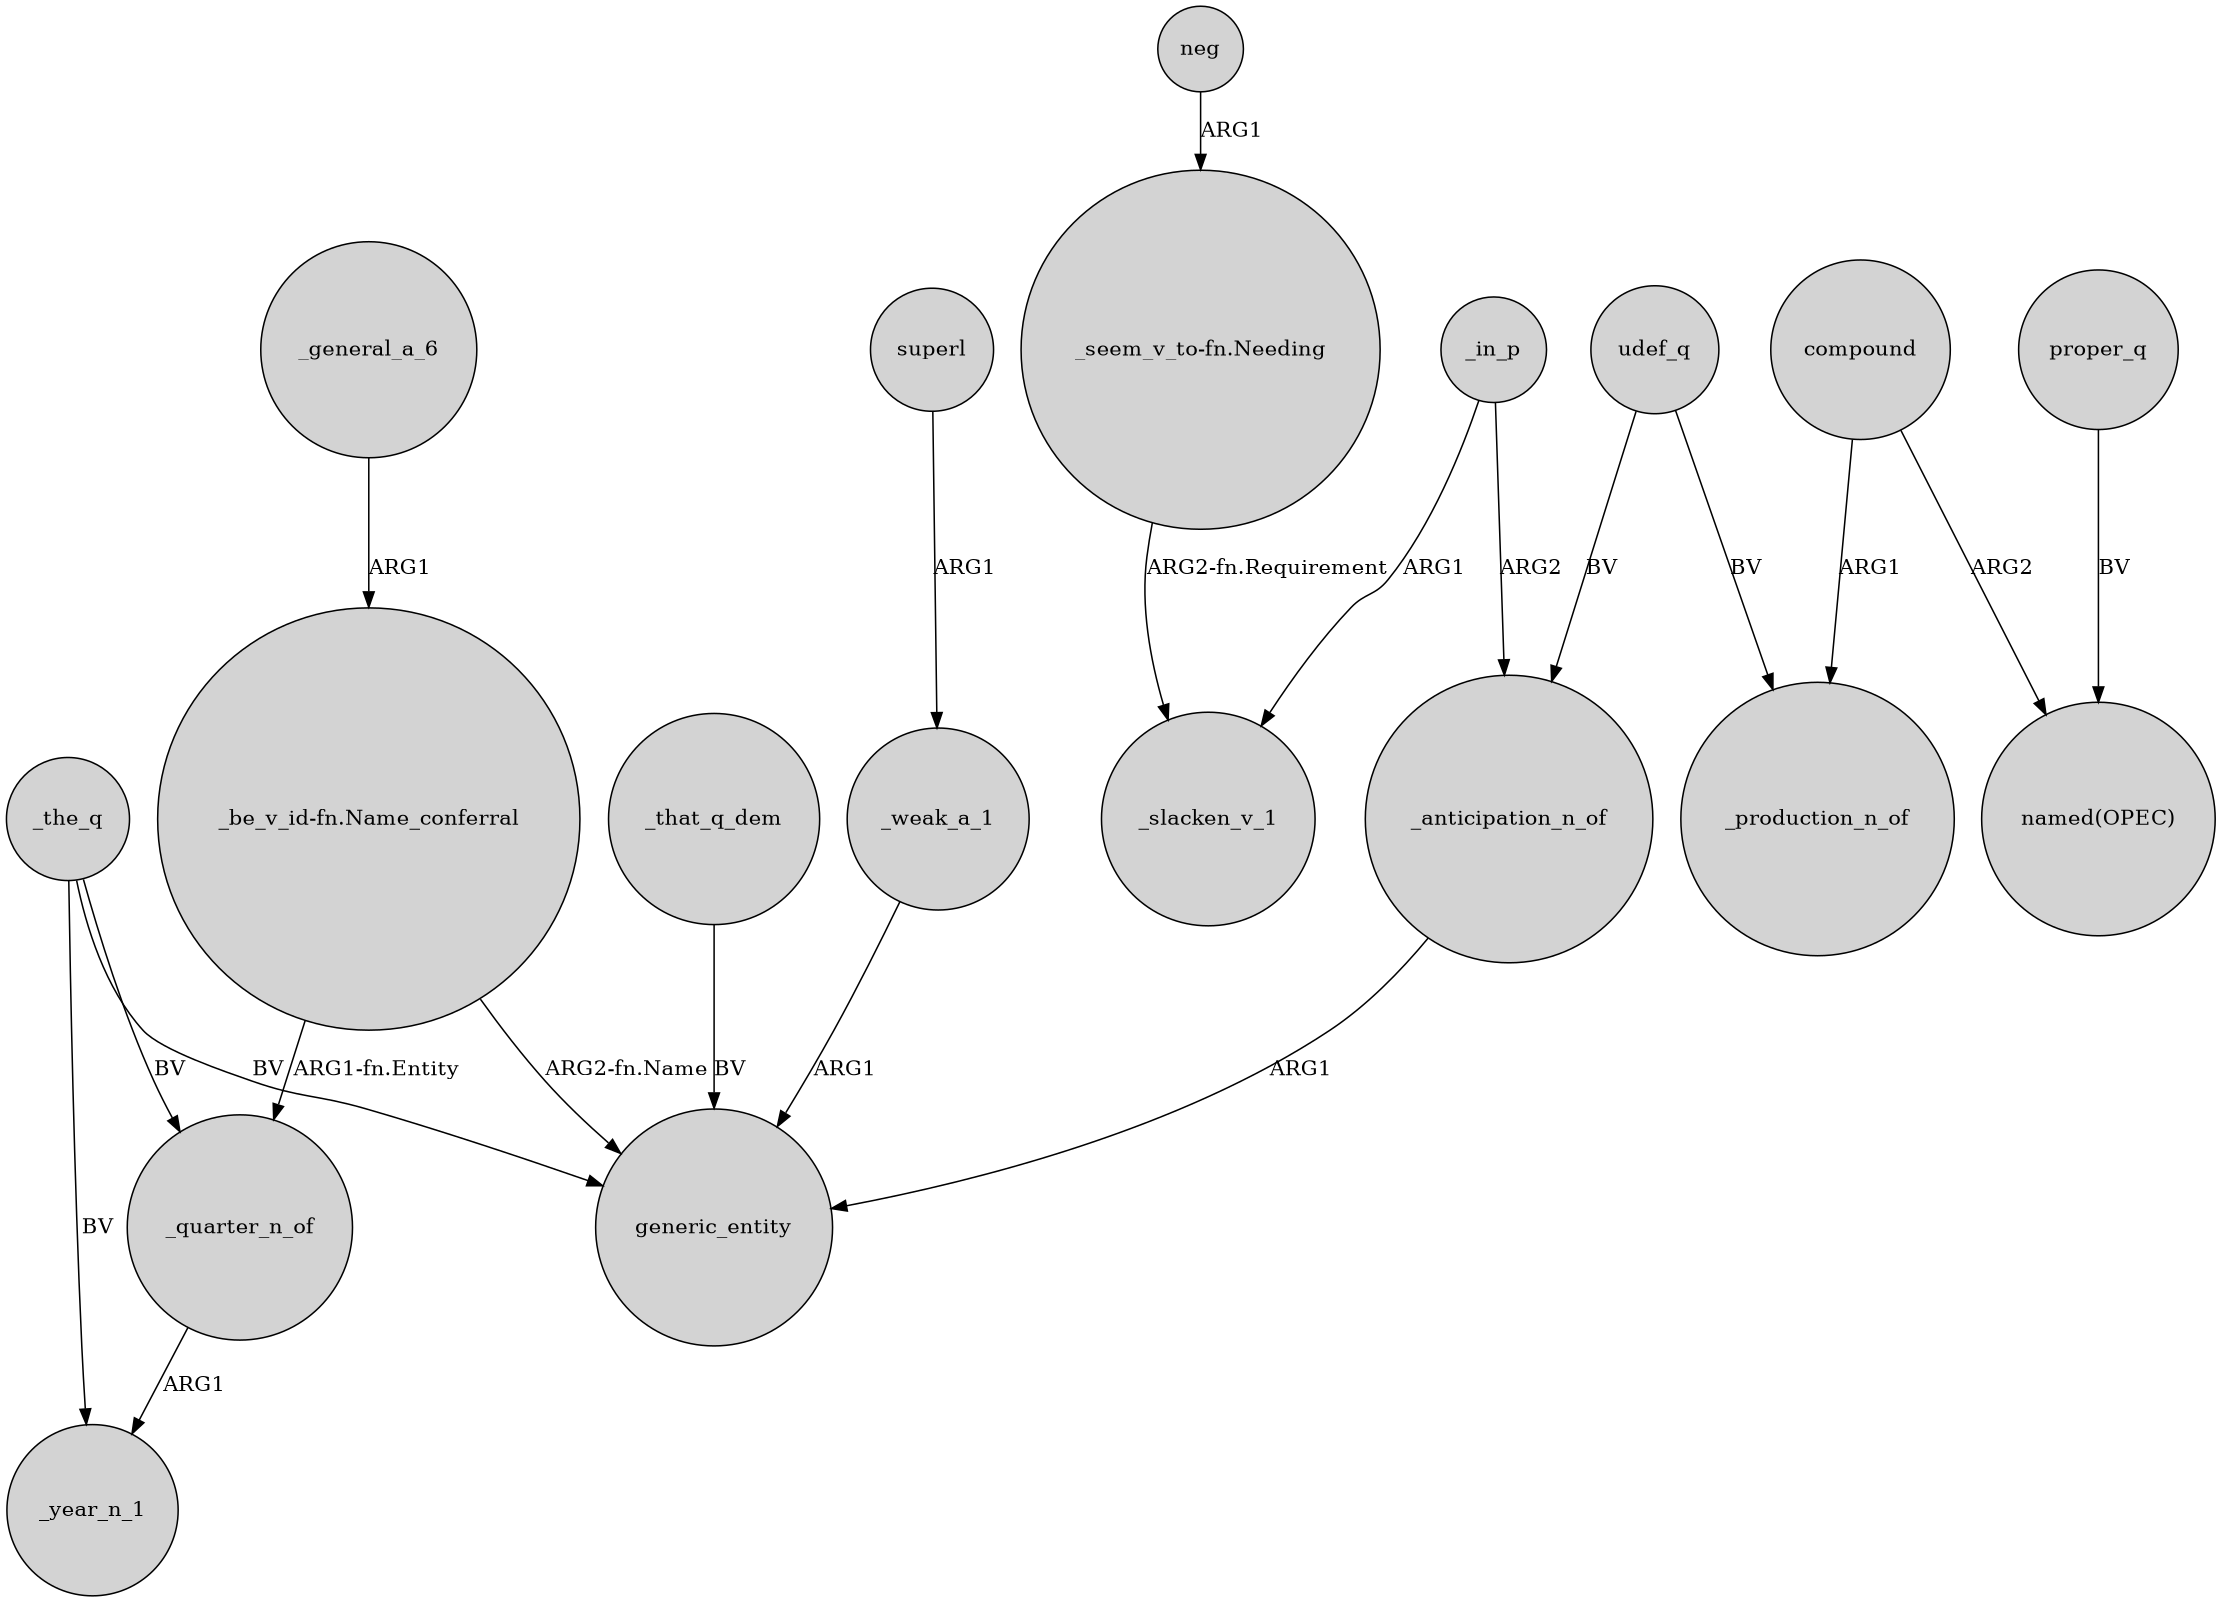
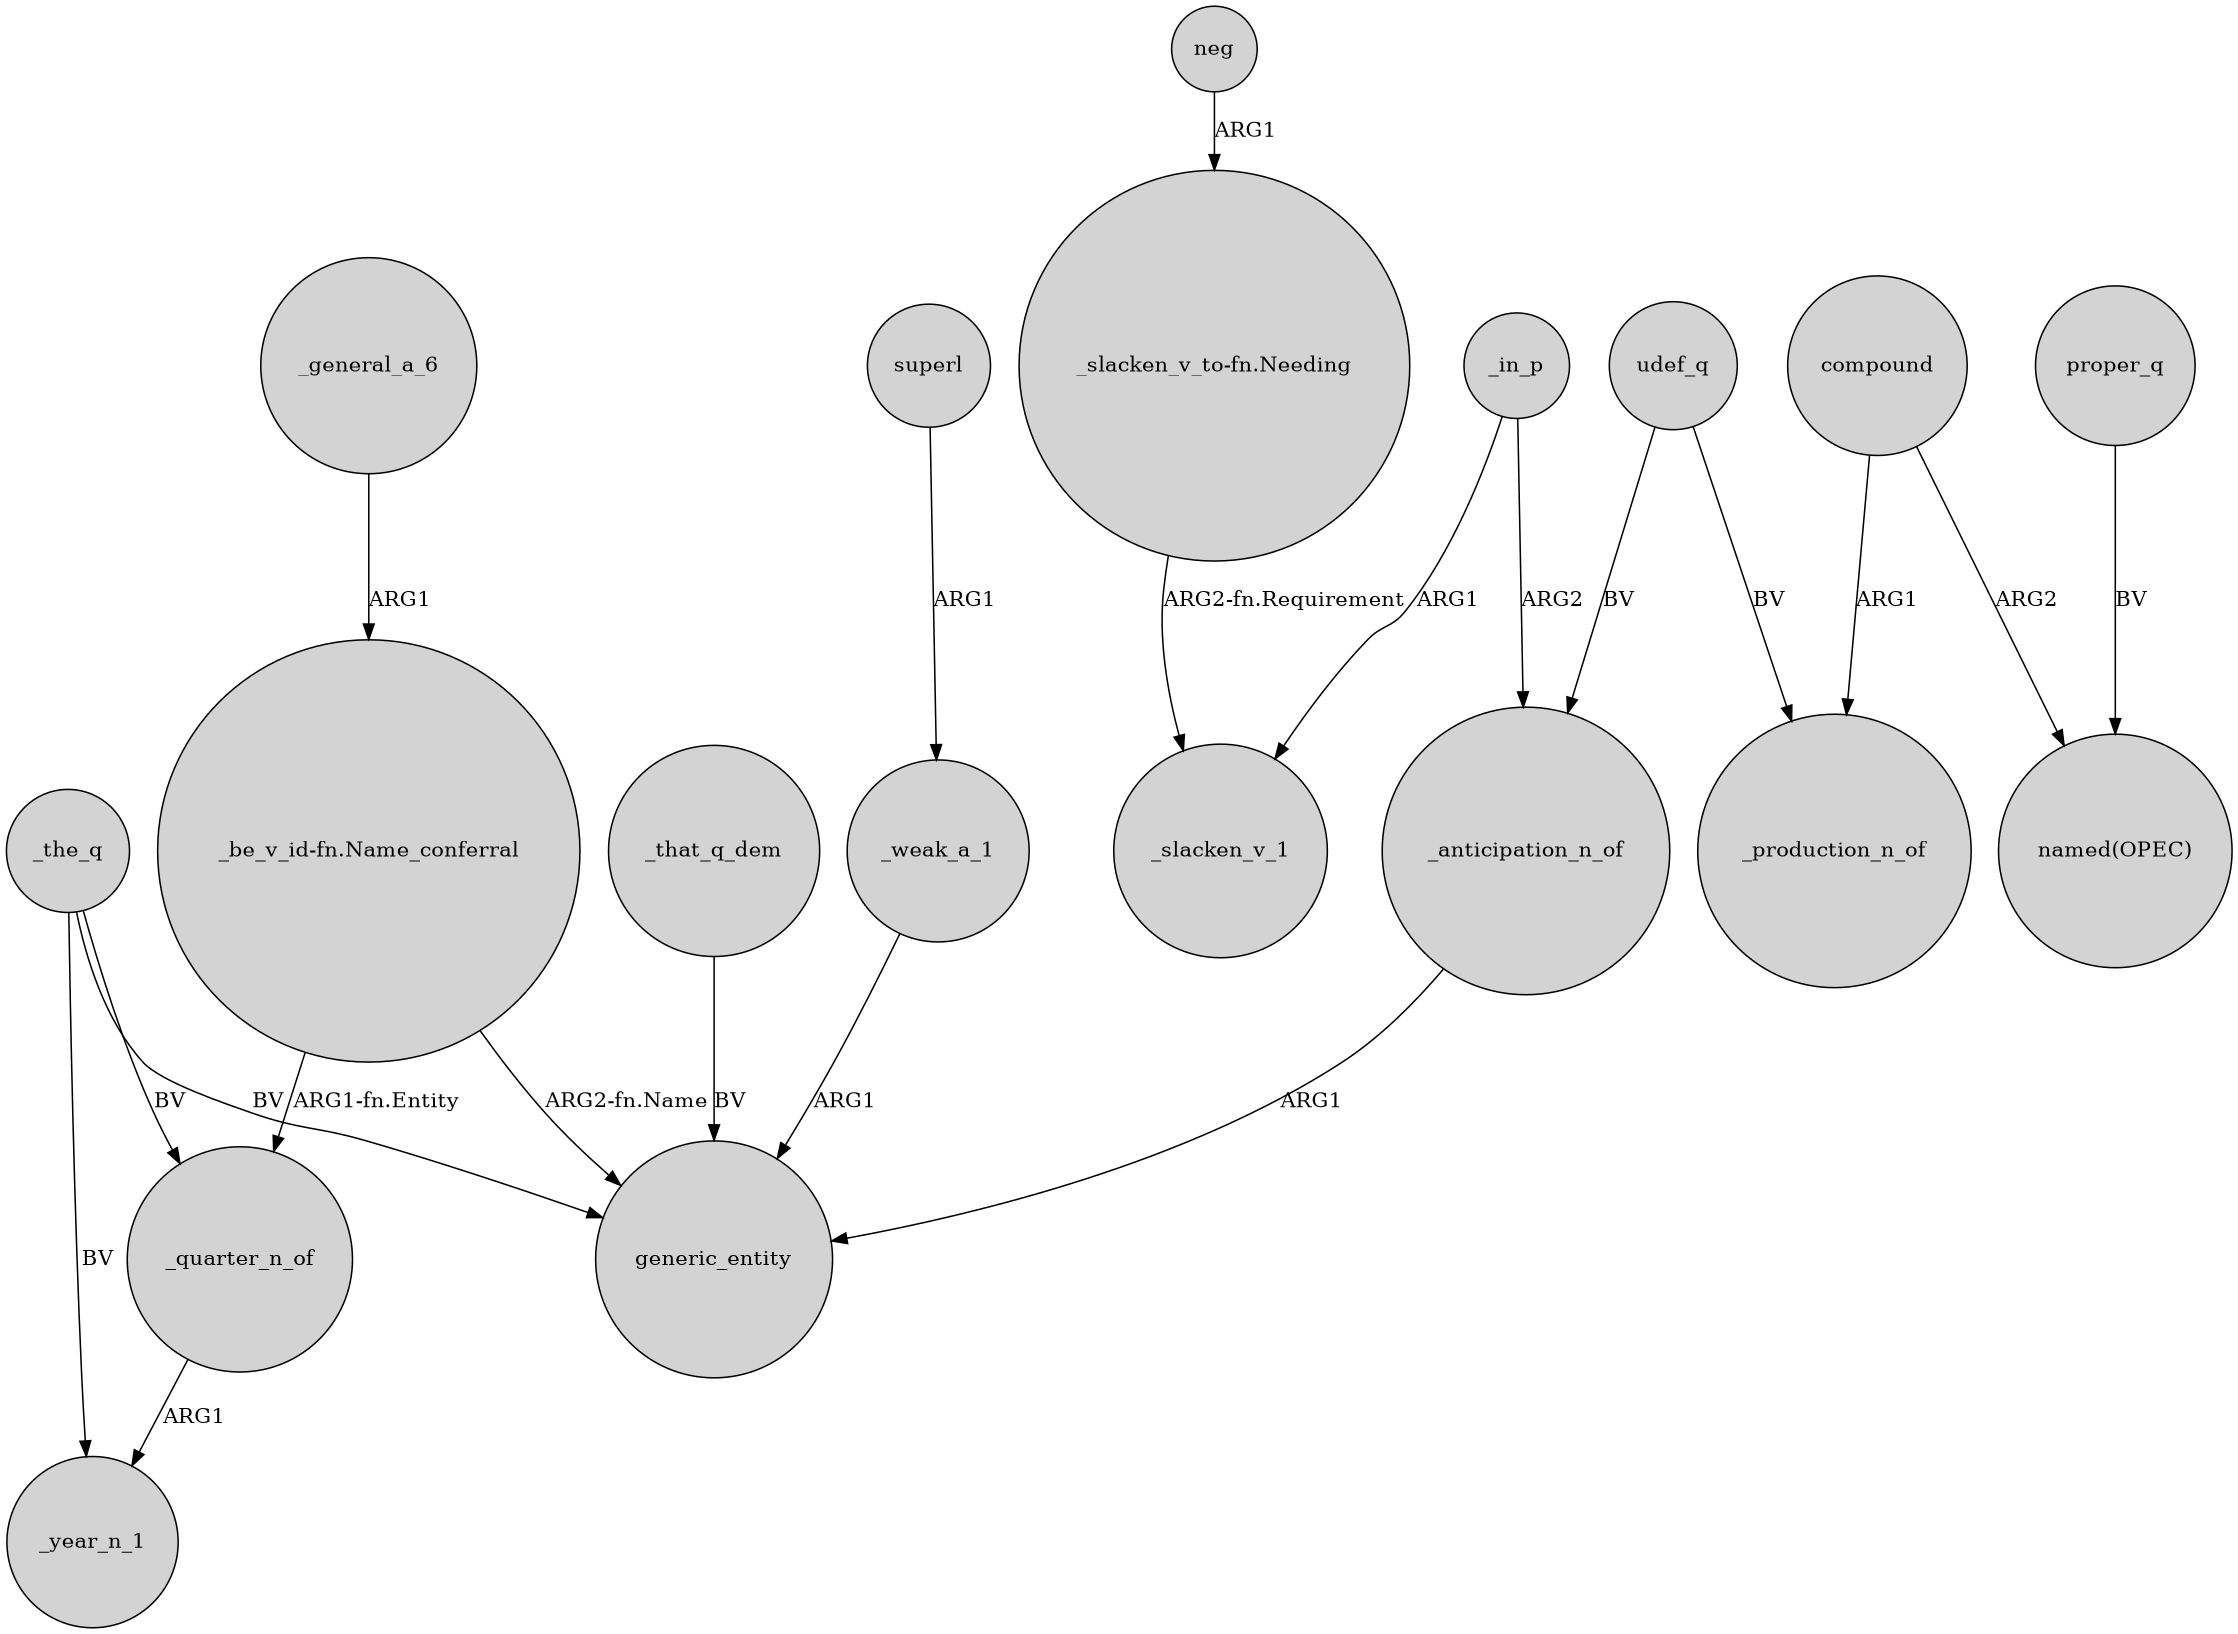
node "_seem_v_to-fn.Needing": label "_seem_v_to-fn.Needing" -> "_slacken_v_to-fn.Needing"
